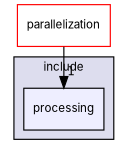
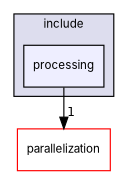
edge "parallelization" -> "processing": reversed
